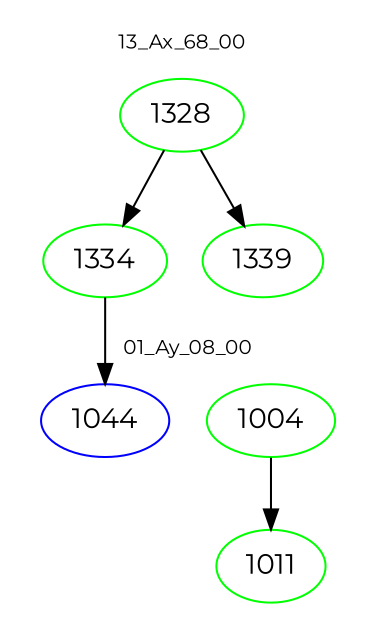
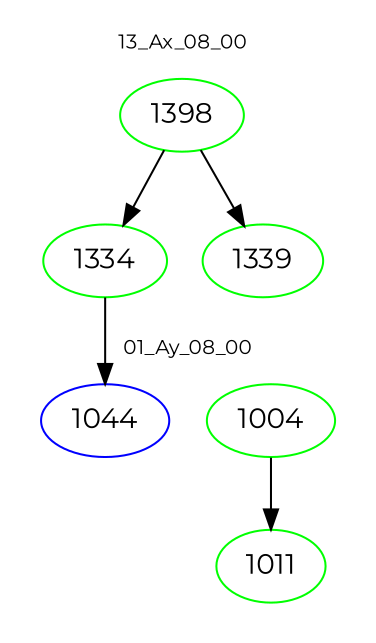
cluster "13_Ax_68_00": label "13_Ax_68_00" -> "13_Ax_08_00"
node "1328": label "1328" -> "1398"
